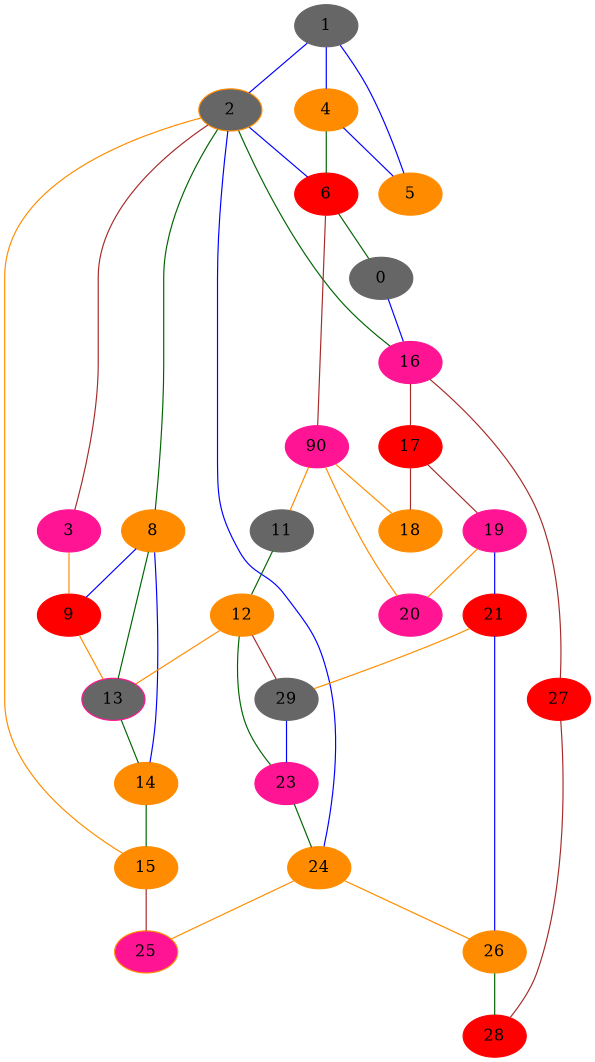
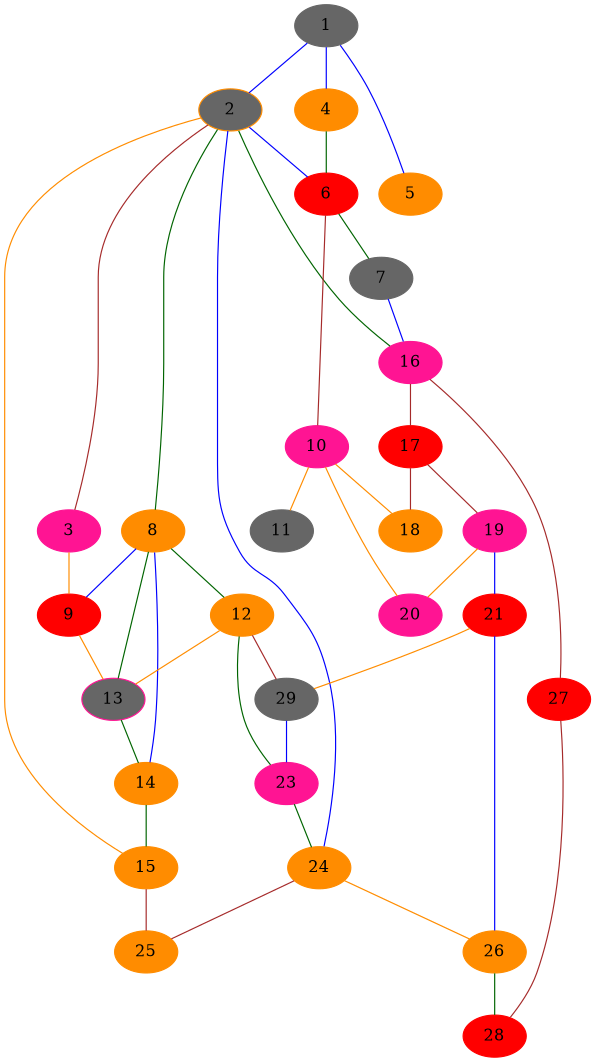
edge "4" -- "5": removed
node "0": label "0" -> "7"
node "90": label "90" -> "10"
edge "11" -- "12": now "8" -- "12"
edge "24" -- "25": color darkorange -> brown
node "25": fillcolor deeppink -> darkorange
